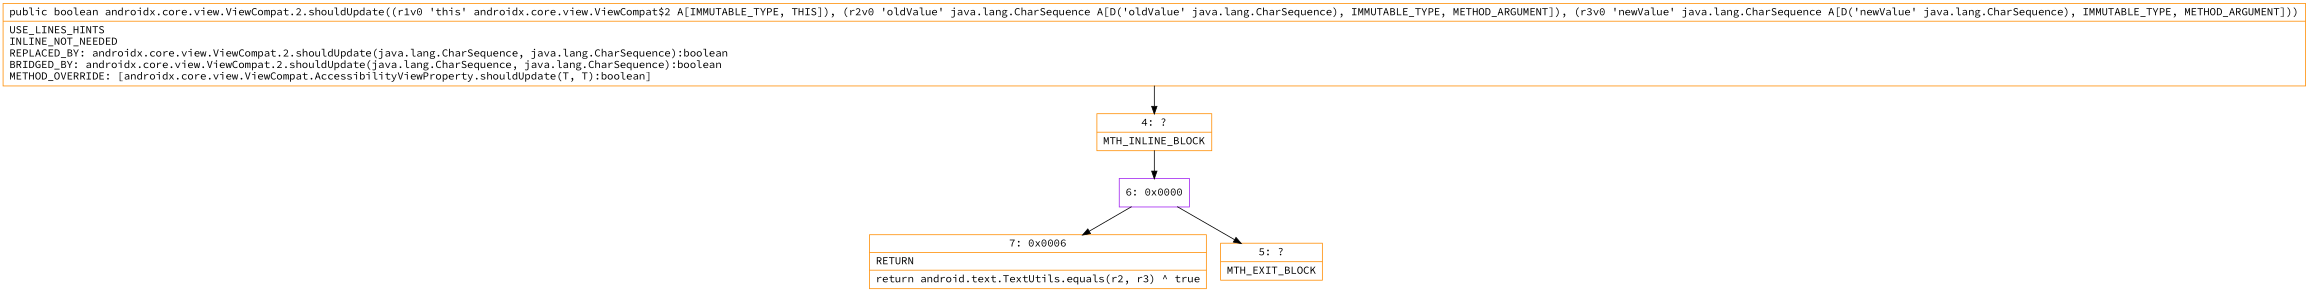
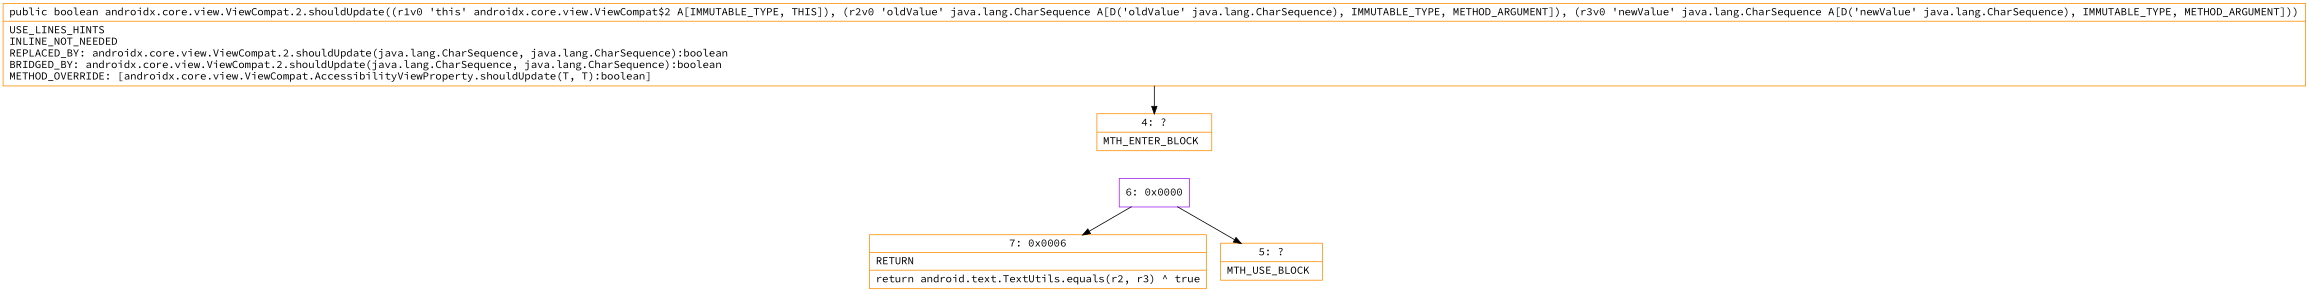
node "4: ?": text "MTH_INLINE_BLOCK" -> "MTH_ENTER_BLOCK"
edge "4: ?" -> "6: 0x0000": removed
node "5: ?": text "MTH_EXIT_BLOCK" -> "MTH_USE_BLOCK"
